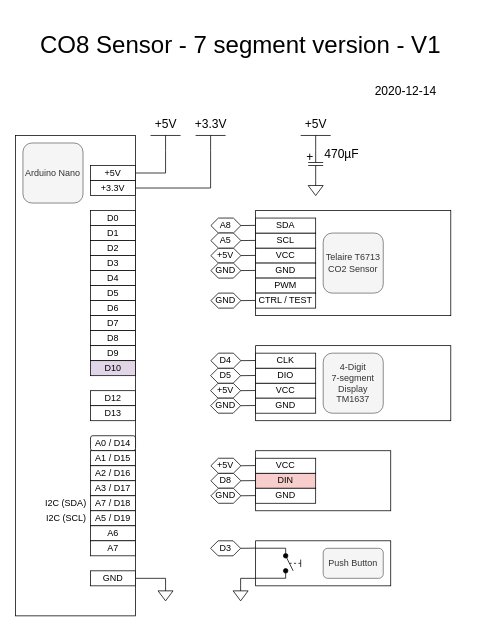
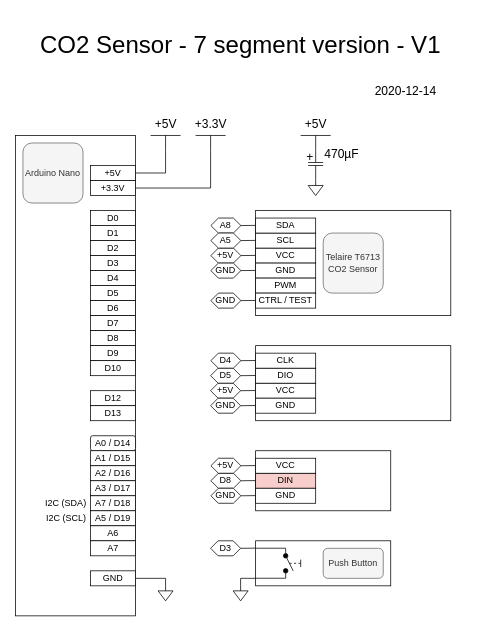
node "CO8 Sensor - 7 segment version - V1": label "CO8 Sensor - 7 segment version - V1" -> "CO2 Sensor - 7 segment version - V1"
node "D10": fillcolor #e1d5e7 -> #ffffff
node "4-Digit 7-segment Display TM1637": removed
